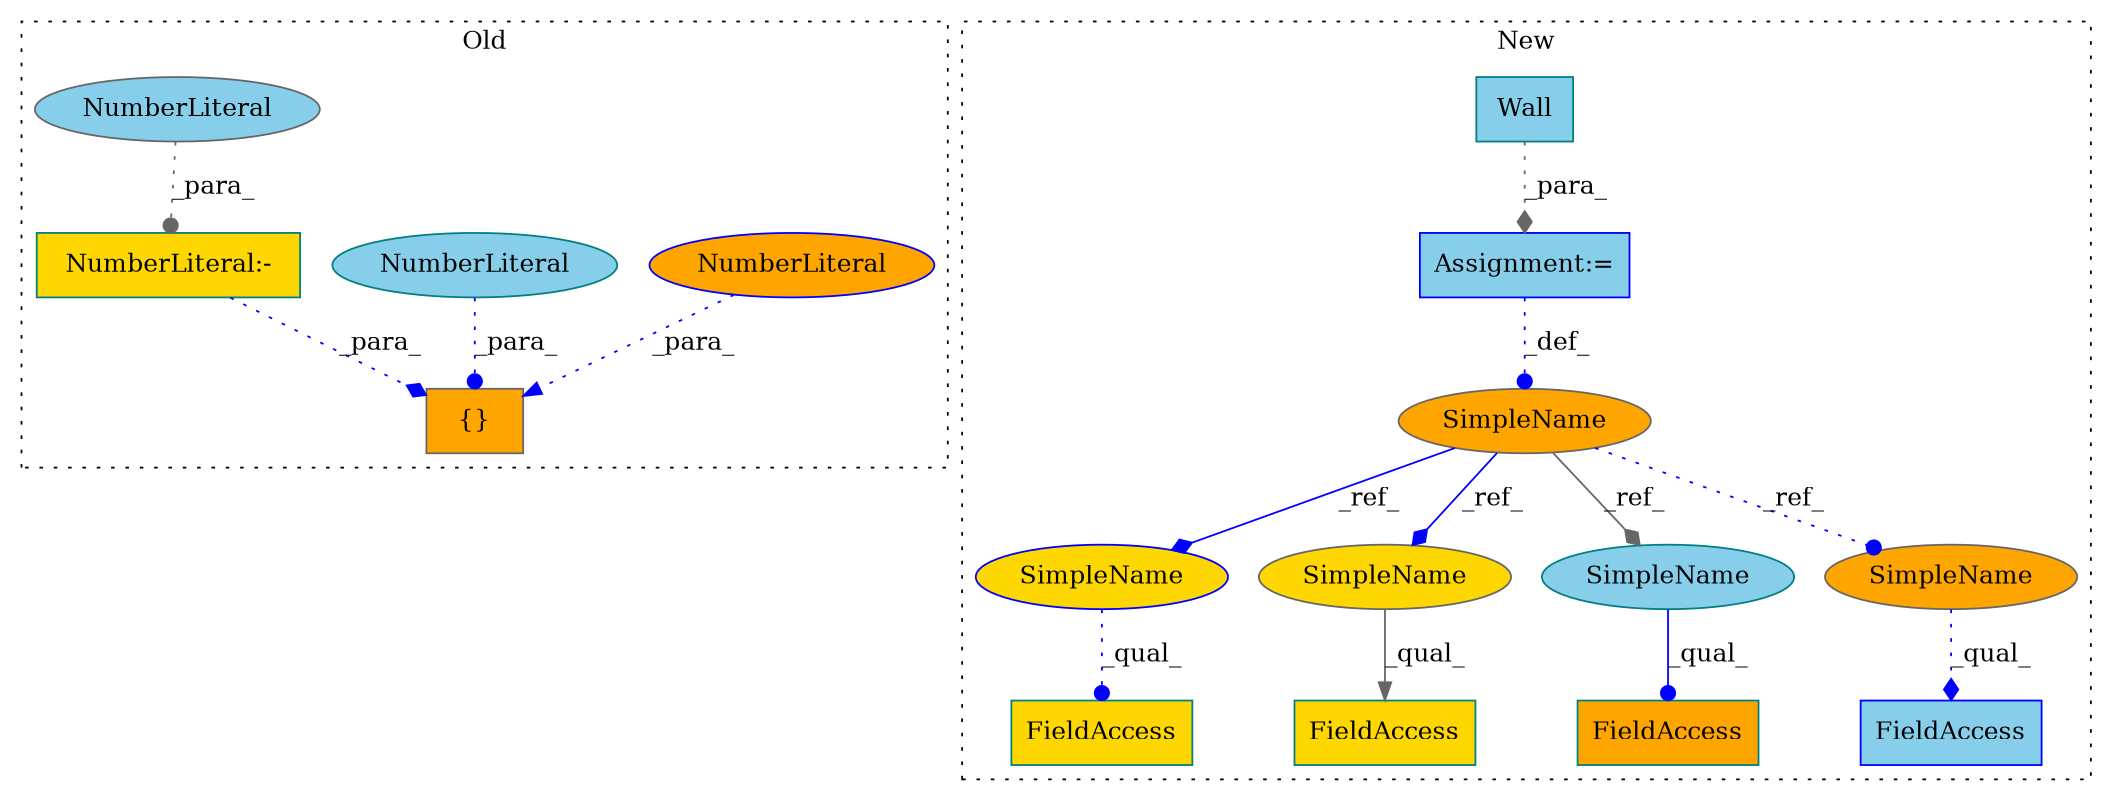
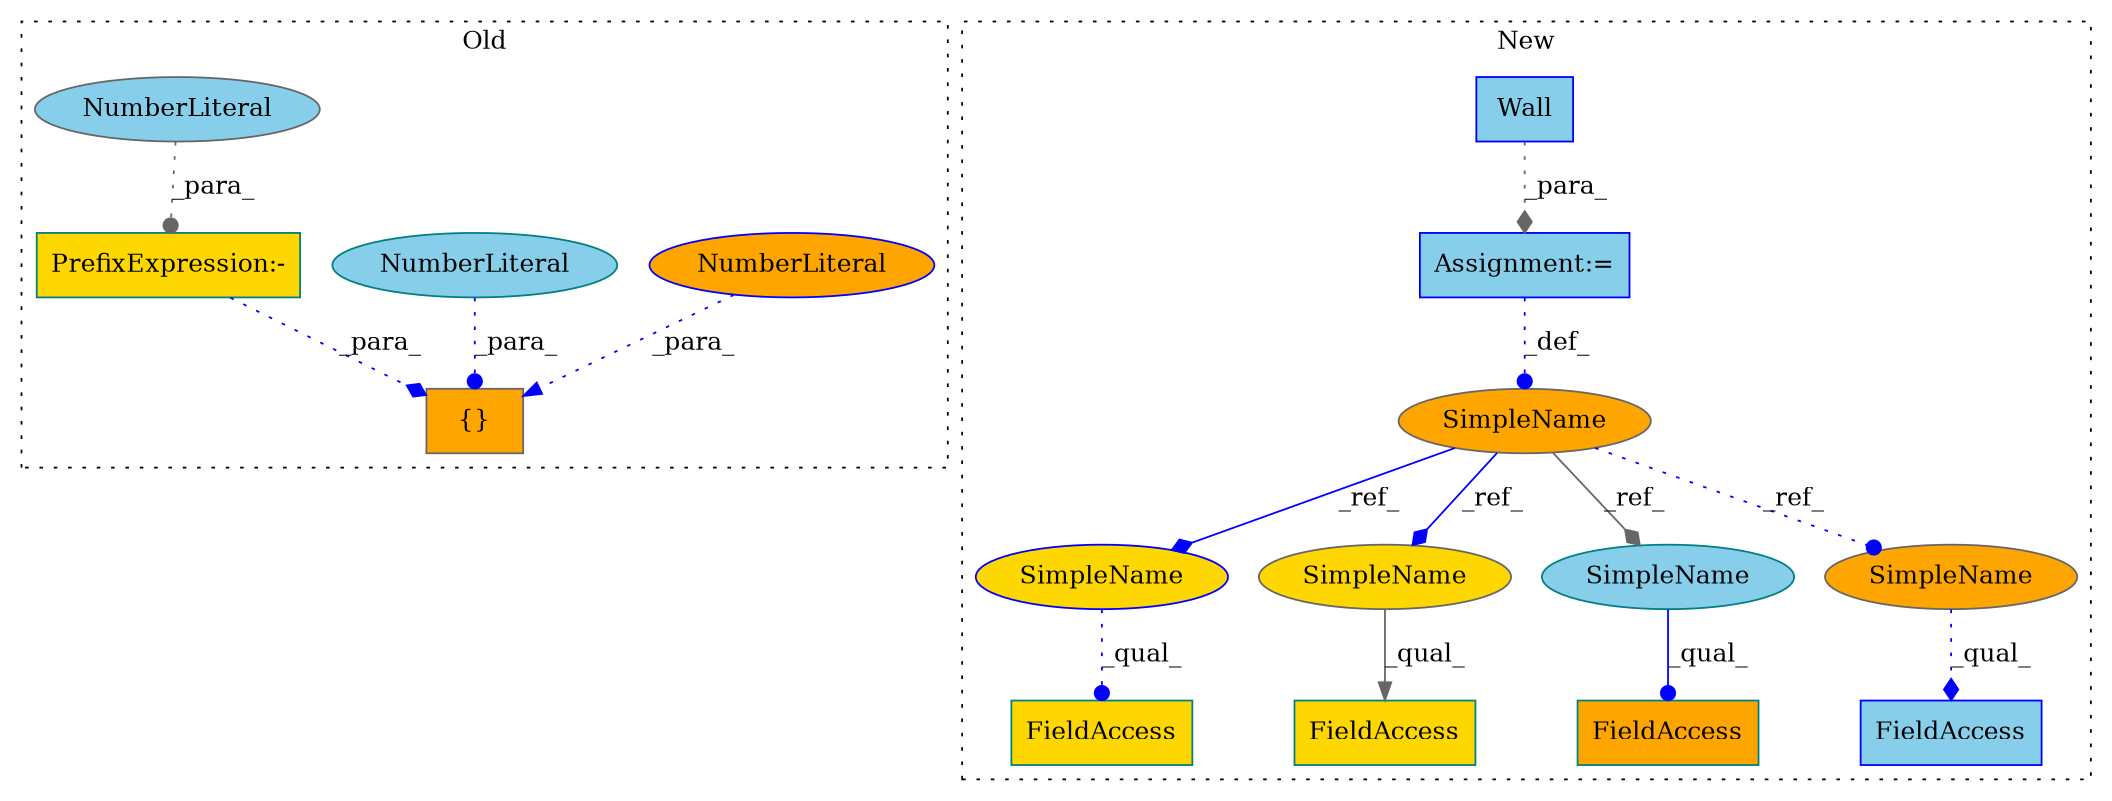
node "Wall": color teal -> blue
node "NumberLiteral:-": label "NumberLiteral:-" -> "PrefixExpression:-"
